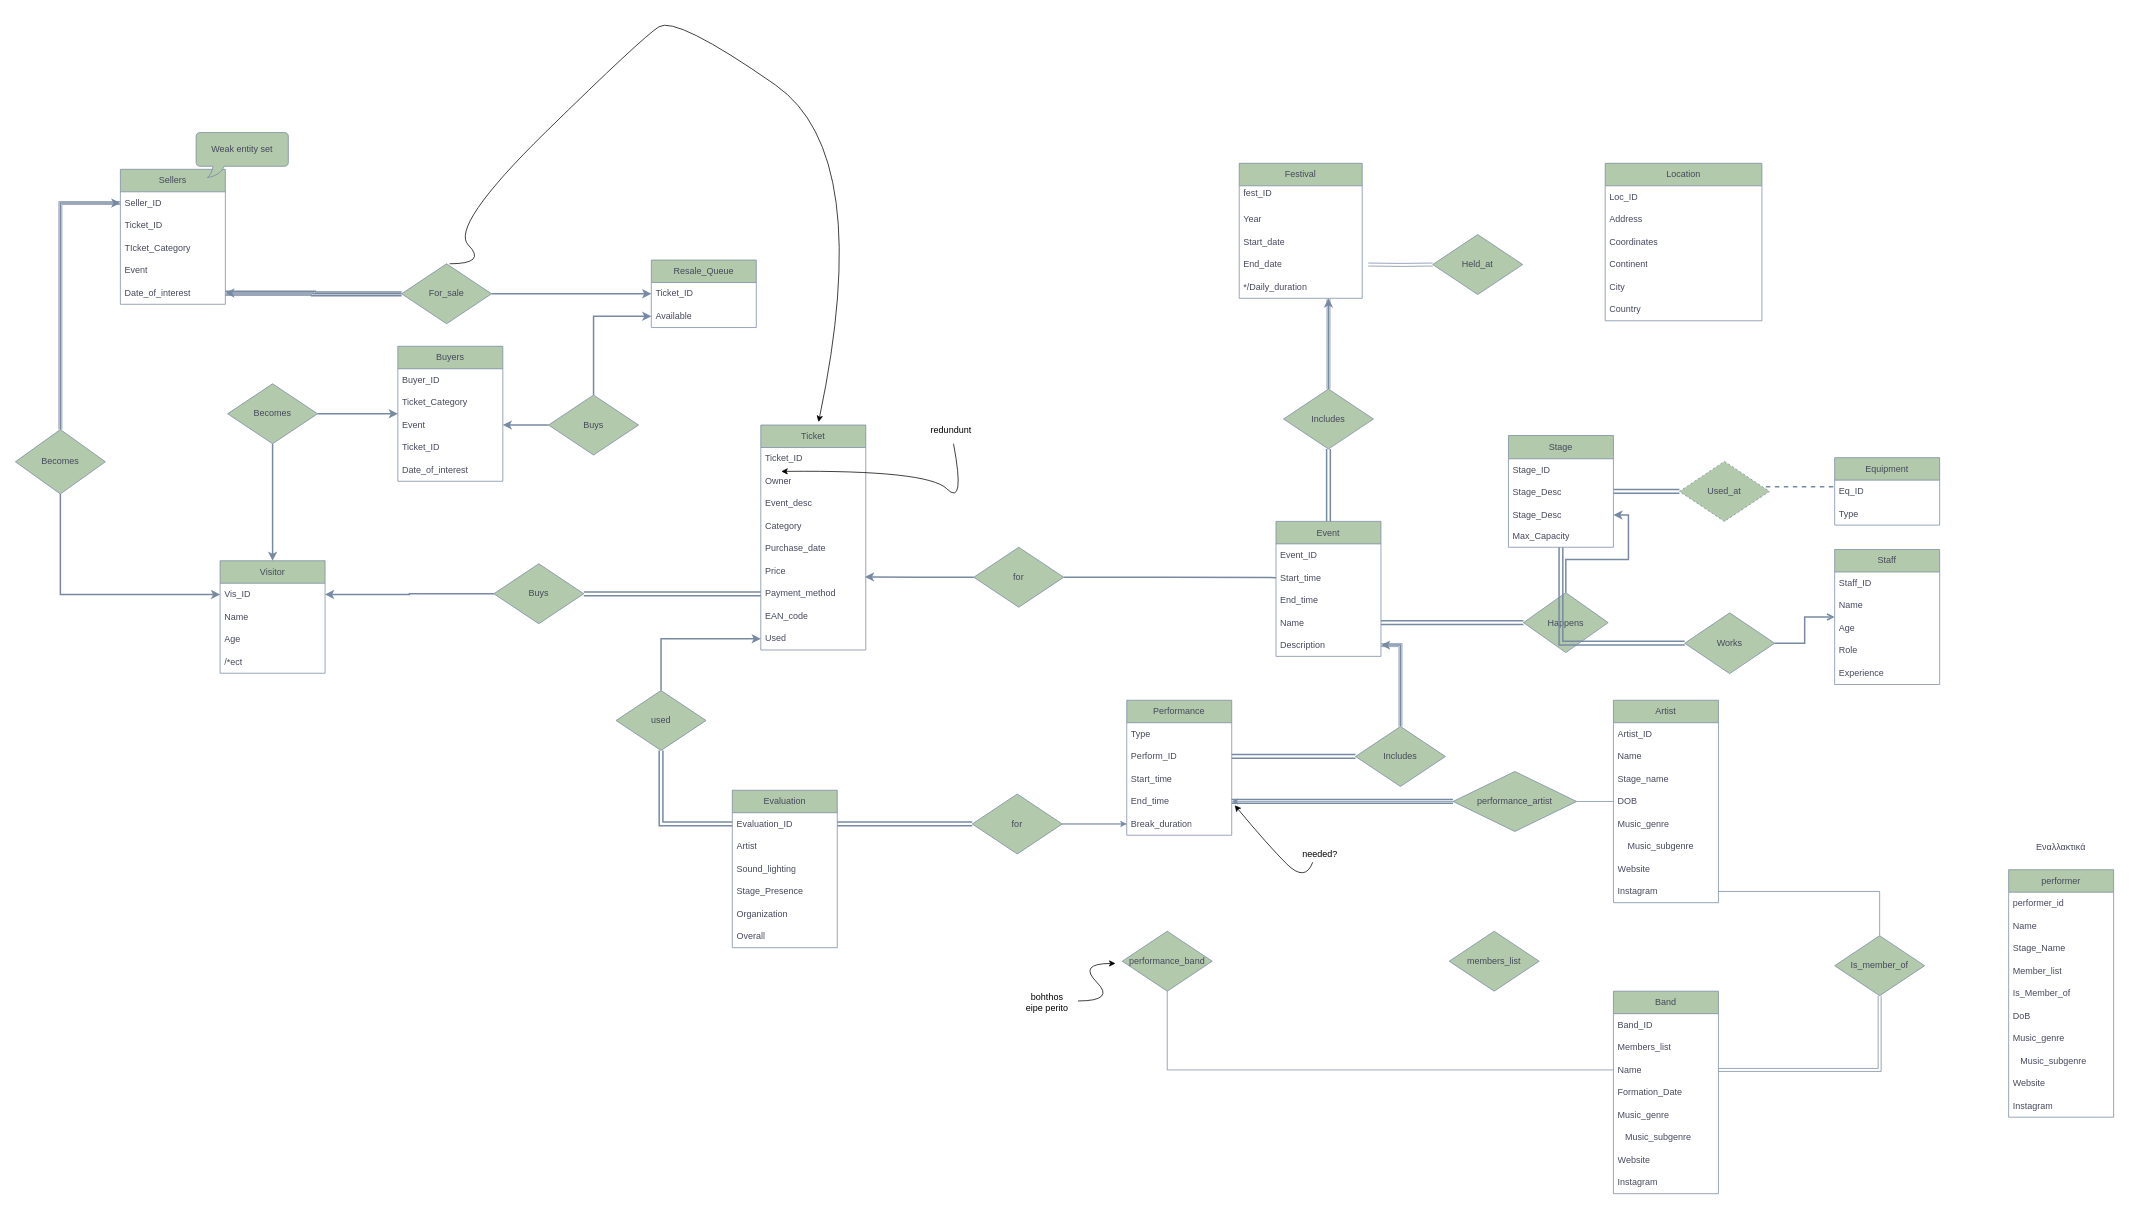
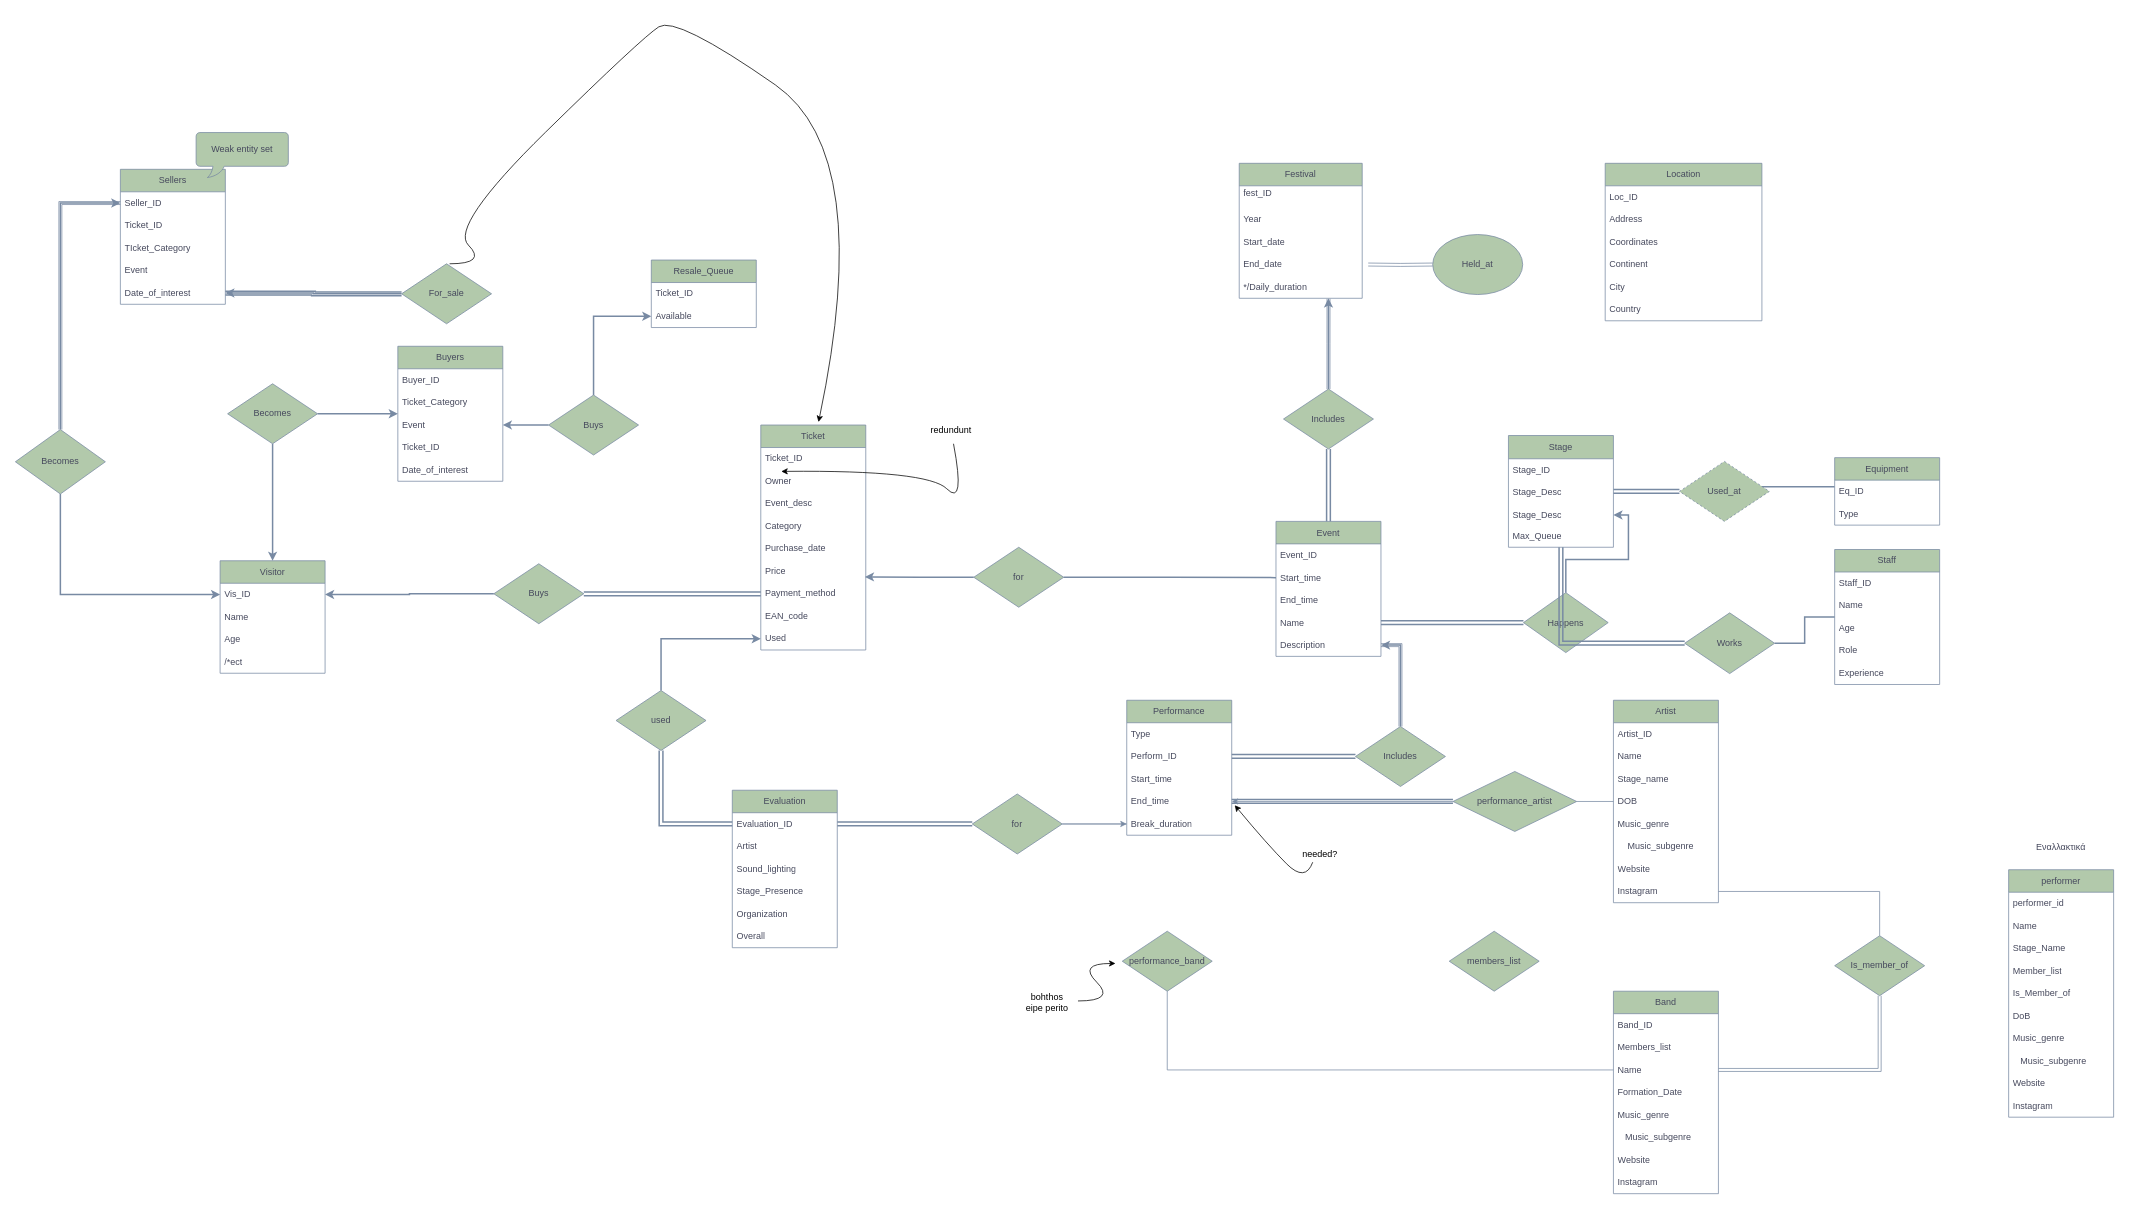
node "Held_at": shape diamond -> ellipse
edge "For_sale" -> "Resale_Queue": removed
edge "Used_at" -- "Eq_ID": style dashed -> solid
node "Max_Capacity": label "Max_Capacity" -> "Max_Queue"
edge "Works" -> "Staff": arrowhead open -> none
